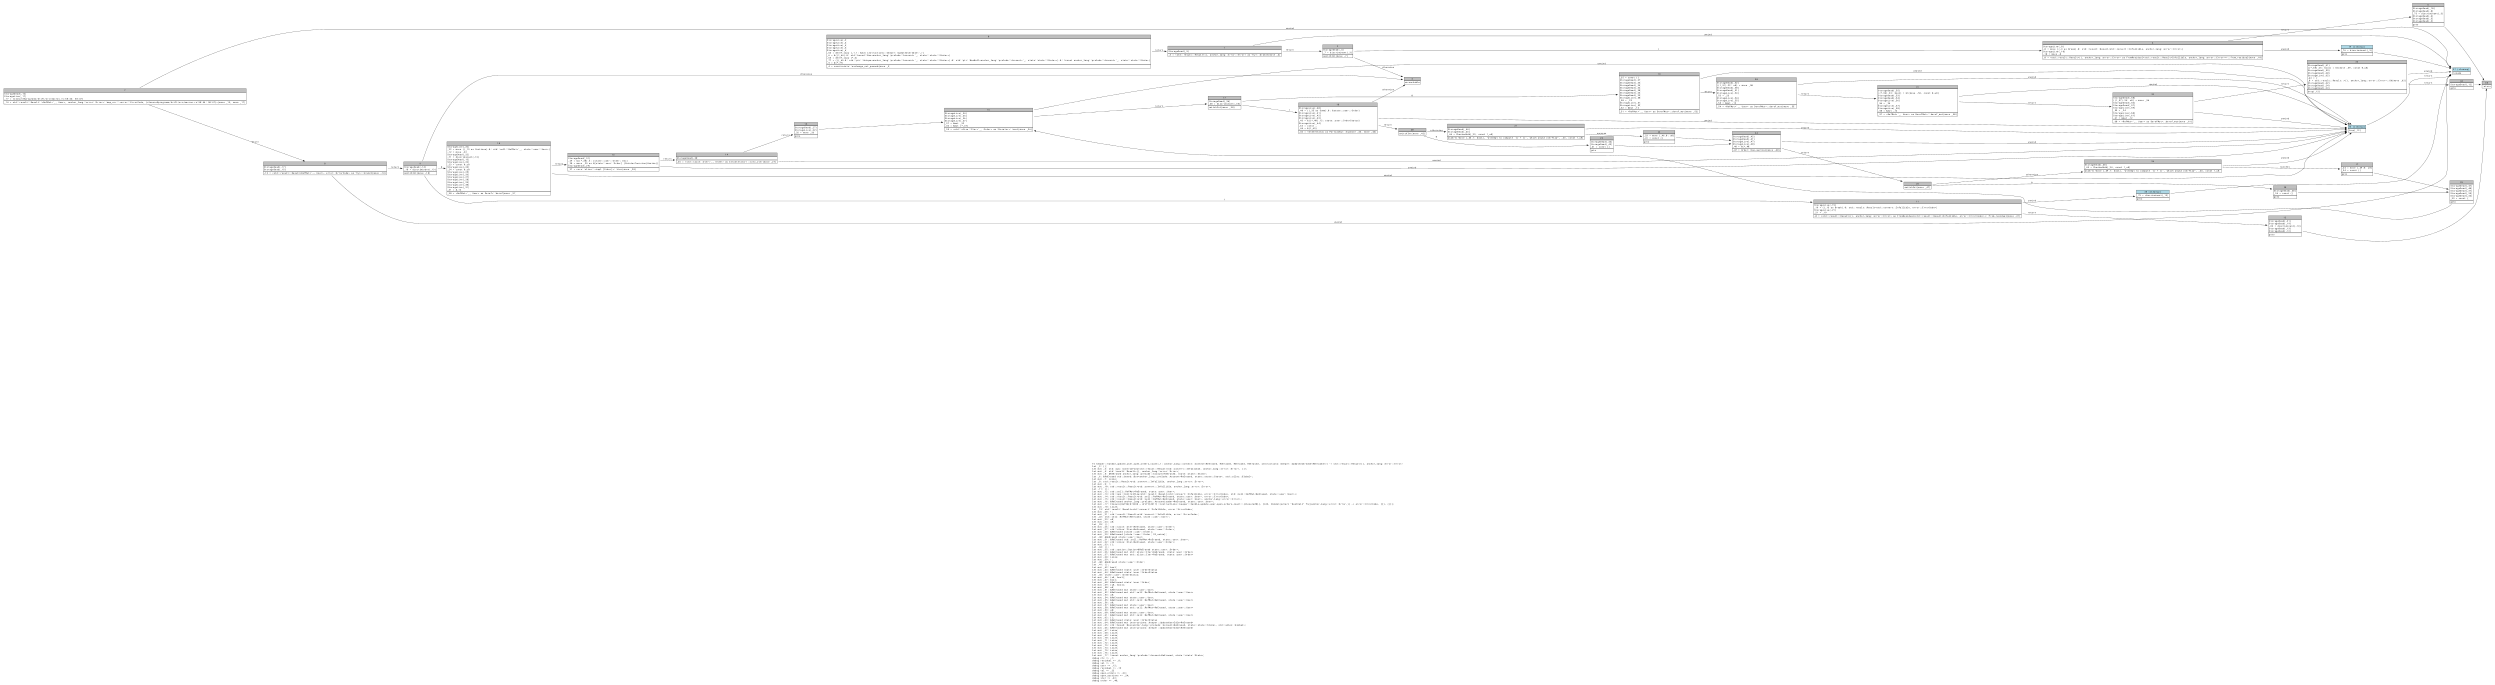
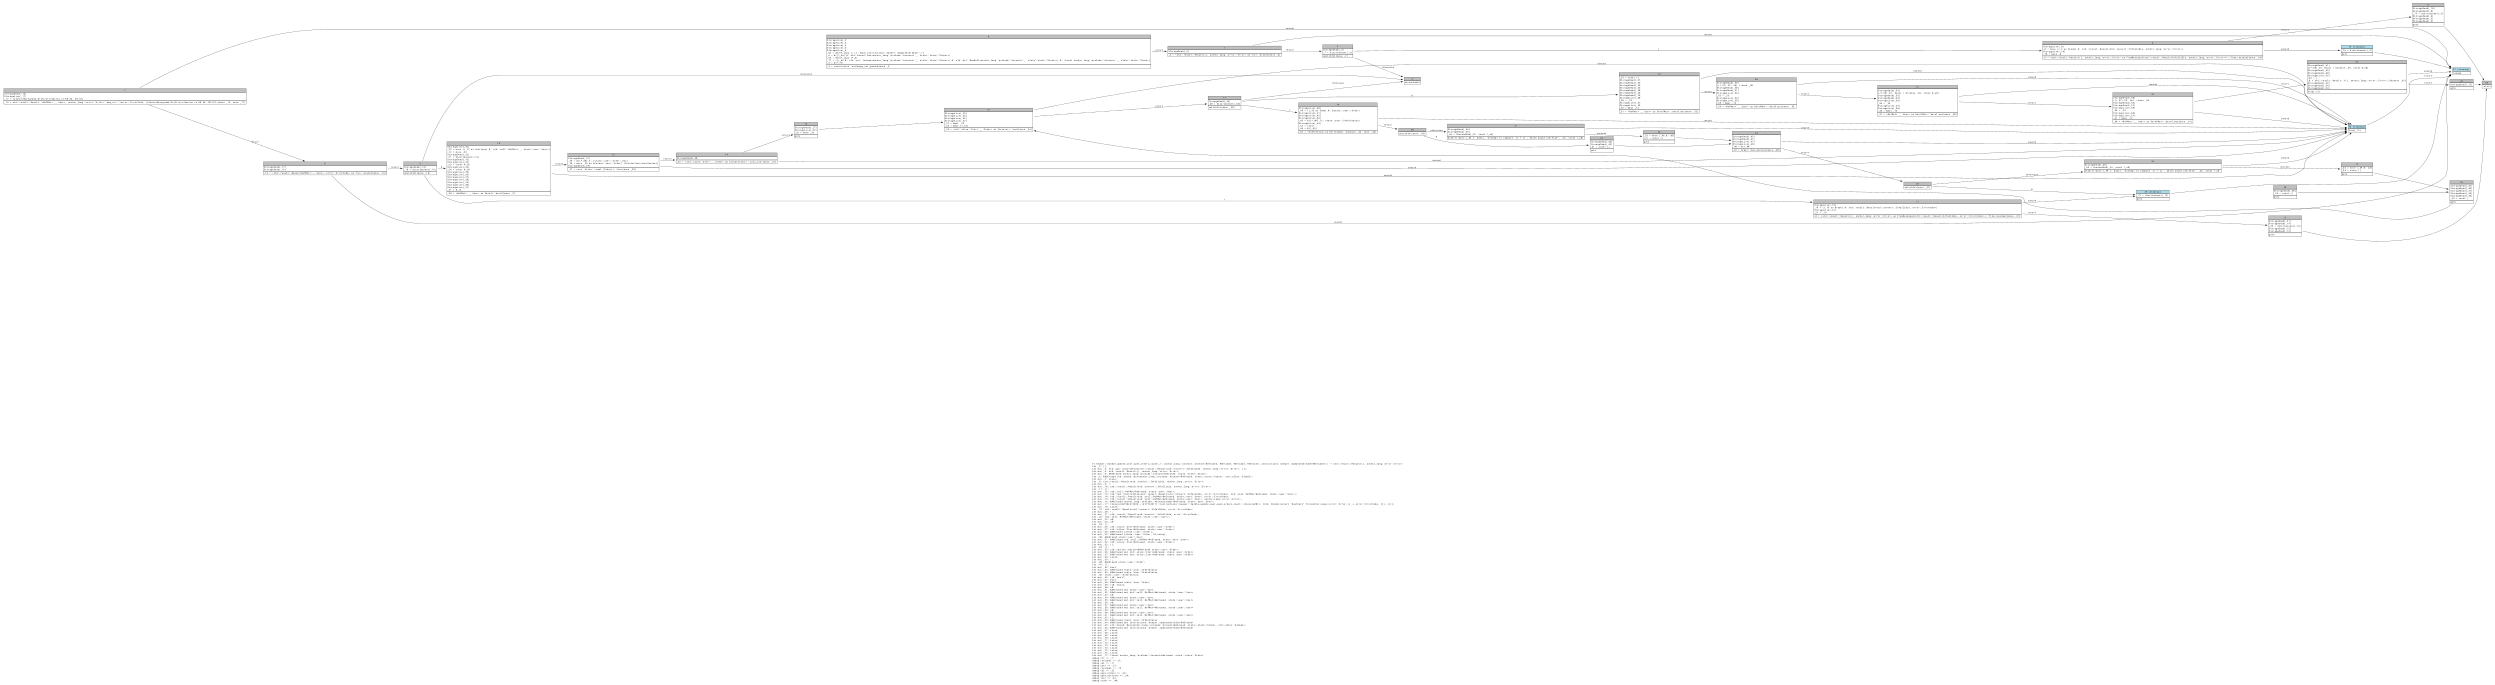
edge "18" -> "4": now "17" -> "4"
edge "25" -> "28": now "25" -> "38 (cleanup)"
